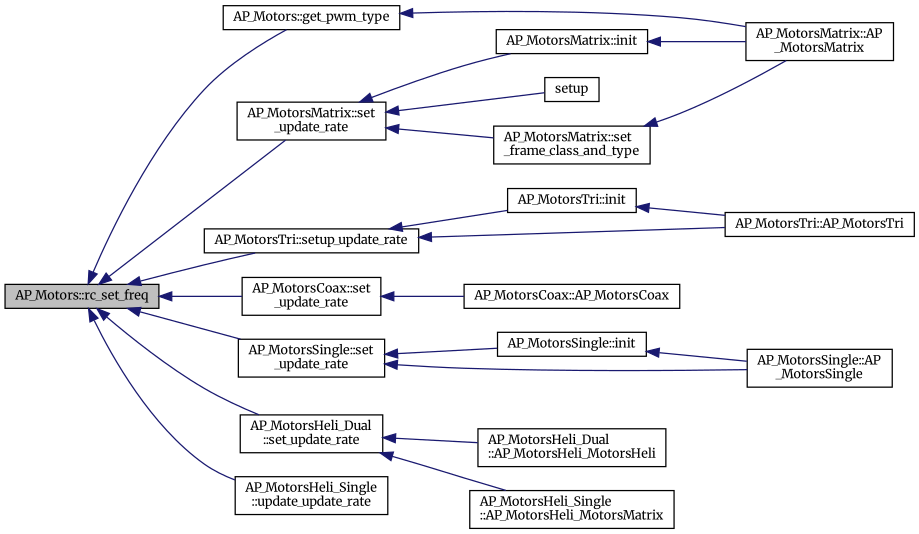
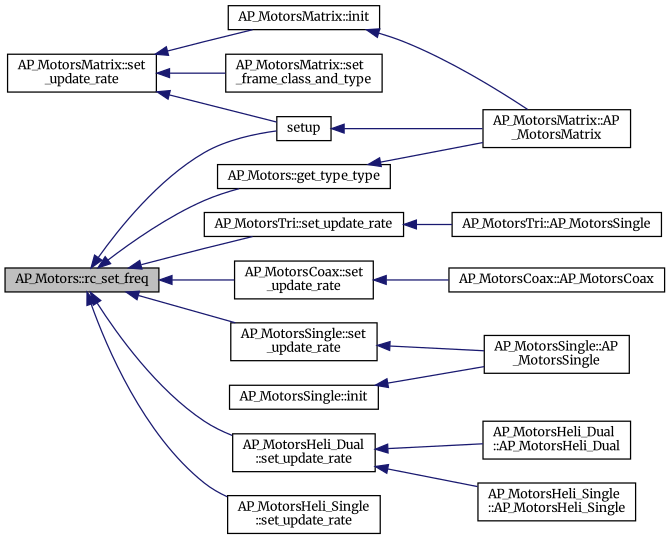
node "AP_Motors::get_pwm_type": label "AP_Motors::get_pwm_type" -> "AP_Motors::get_type_type"
edge "AP_MotorsMatrix::AP _MotorsMatrix" -> "AP_MotorsMatrix::set _frame_class_and_type": now "AP_MotorsMatrix::AP _MotorsMatrix" -> "setup"
node "AP_MotorsTri::init": removed
edge "AP_MotorsMatrix::set _update_rate" -> "AP_Motors::rc_set_freq": now "setup" -> "AP_Motors::rc_set_freq"
node "AP_MotorsTri::AP_MotorsTri": label "AP_MotorsTri::AP_MotorsTri" -> "AP_MotorsTri::AP_MotorsSingle"
node "AP_MotorsTri::setup_update_rate": label "AP_MotorsTri::setup_update_rate" -> "AP_MotorsTri::set_update_rate"
edge "AP_MotorsSingle::init" -> "AP_MotorsSingle::set _update_rate": removed
node "AP_MotorsHeli_Dual ::AP_MotorsHeli_MotorsHeli": label "AP_MotorsHeli_Dual ::AP_MotorsHeli_MotorsHeli" -> "AP_MotorsHeli_Dual ::AP_MotorsHeli_Dual"
node "AP_MotorsHeli_Single ::update_update_rate": label "AP_MotorsHeli_Single ::update_update_rate" -> "AP_MotorsHeli_Single ::set_update_rate"
node "AP_MotorsHeli_Single ::AP_MotorsHeli_MotorsMatrix": label "AP_MotorsHeli_Single ::AP_MotorsHeli_MotorsMatrix" -> "AP_MotorsHeli_Single ::AP_MotorsHeli_Single"
